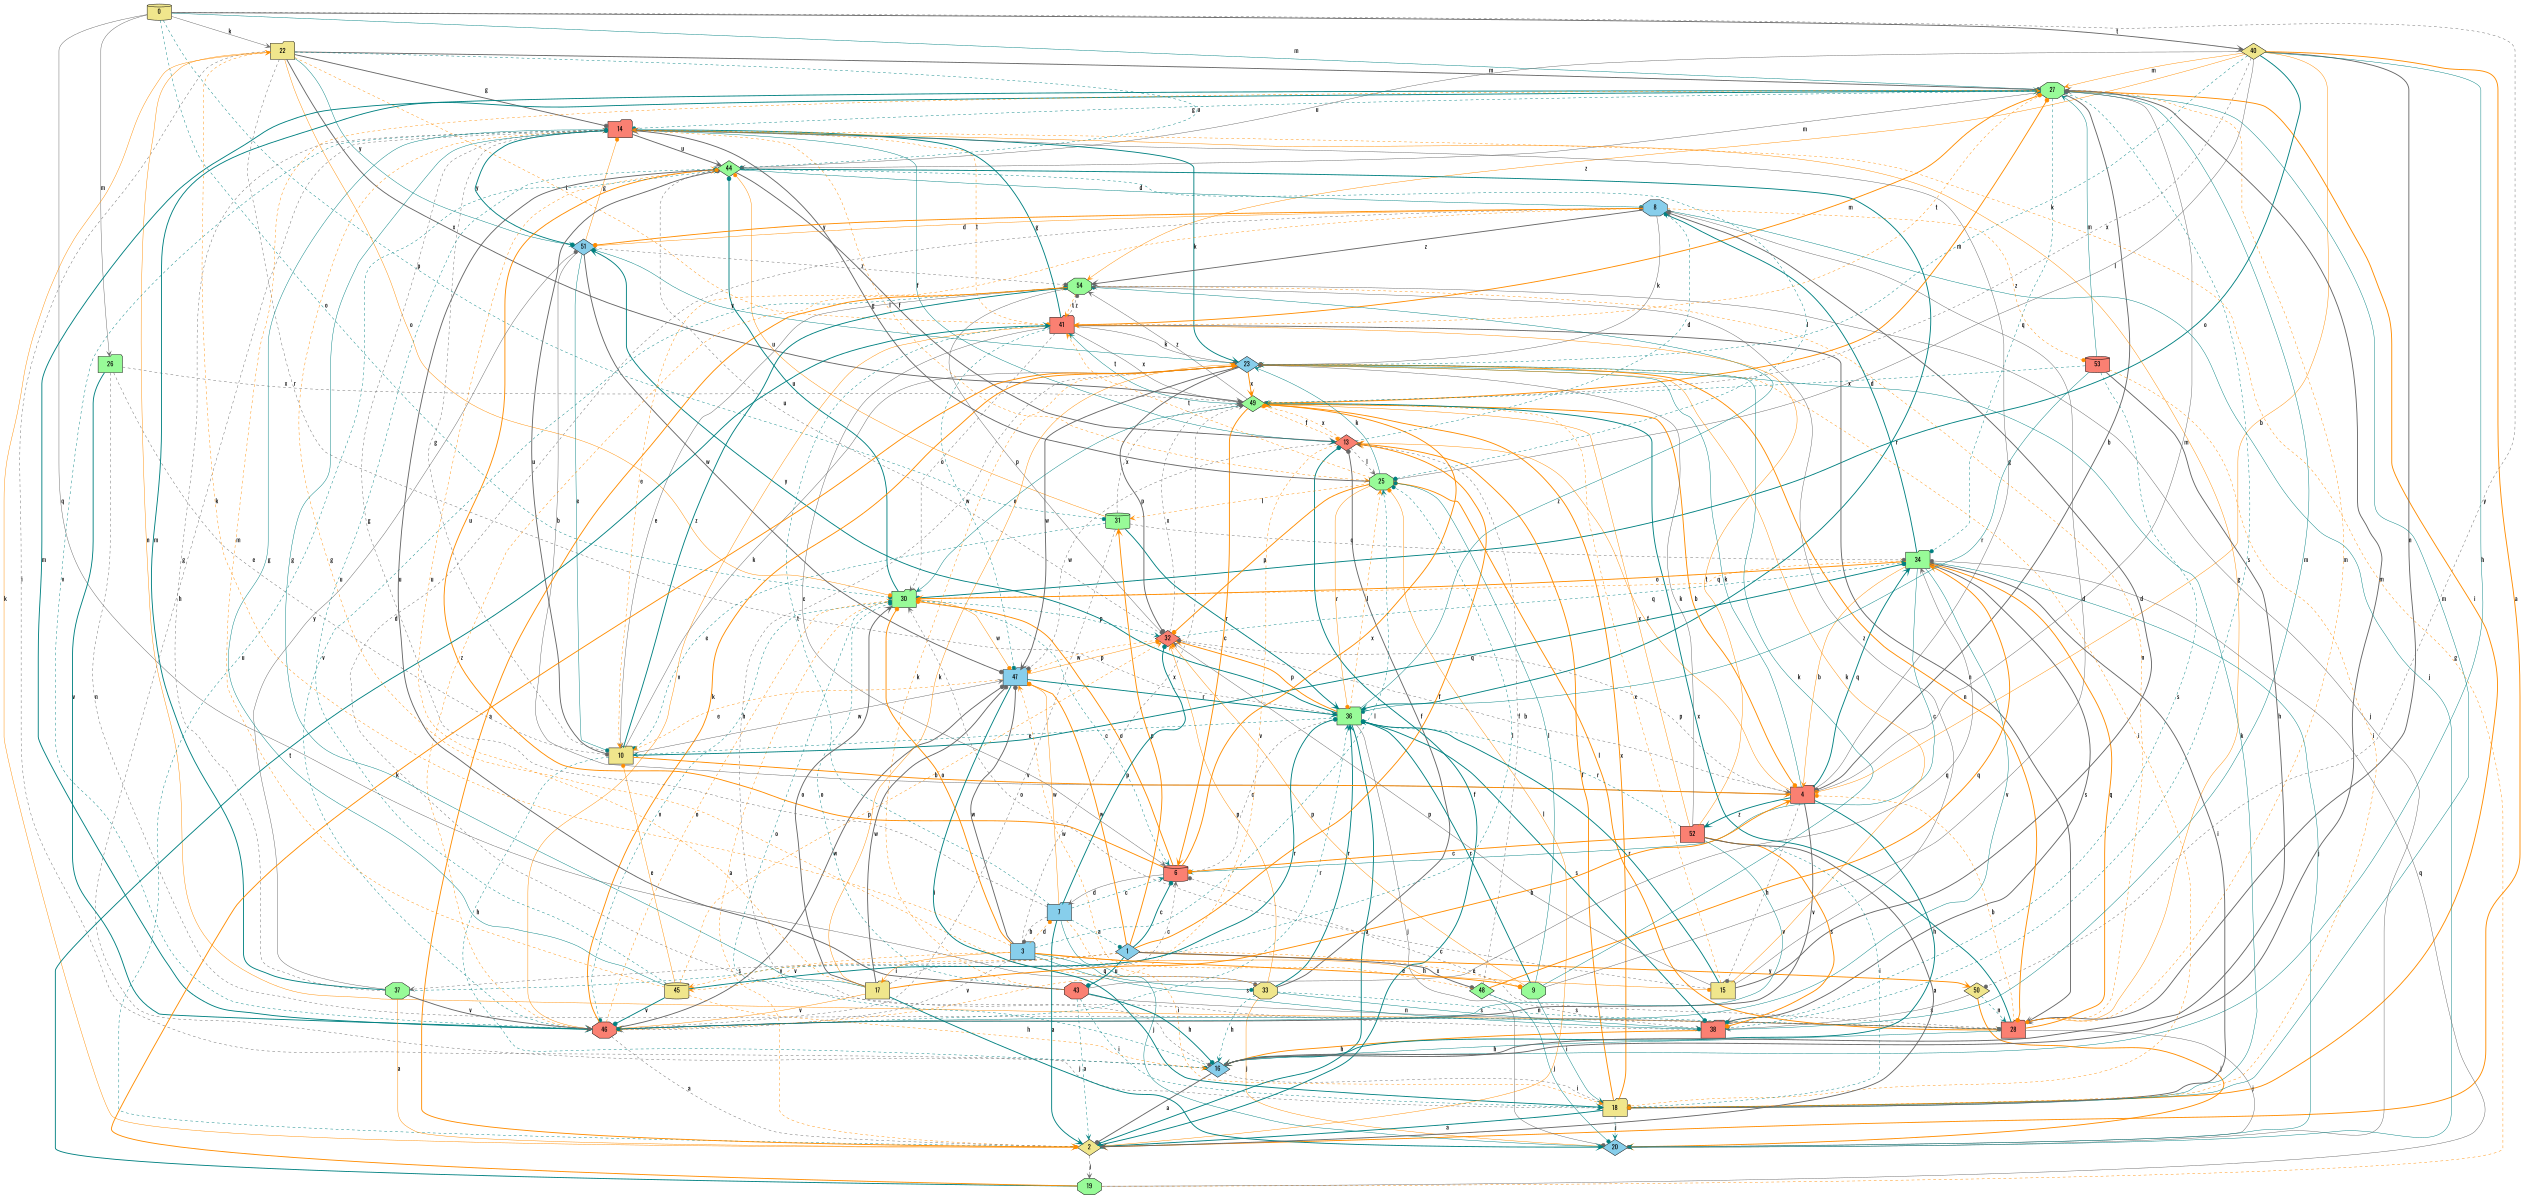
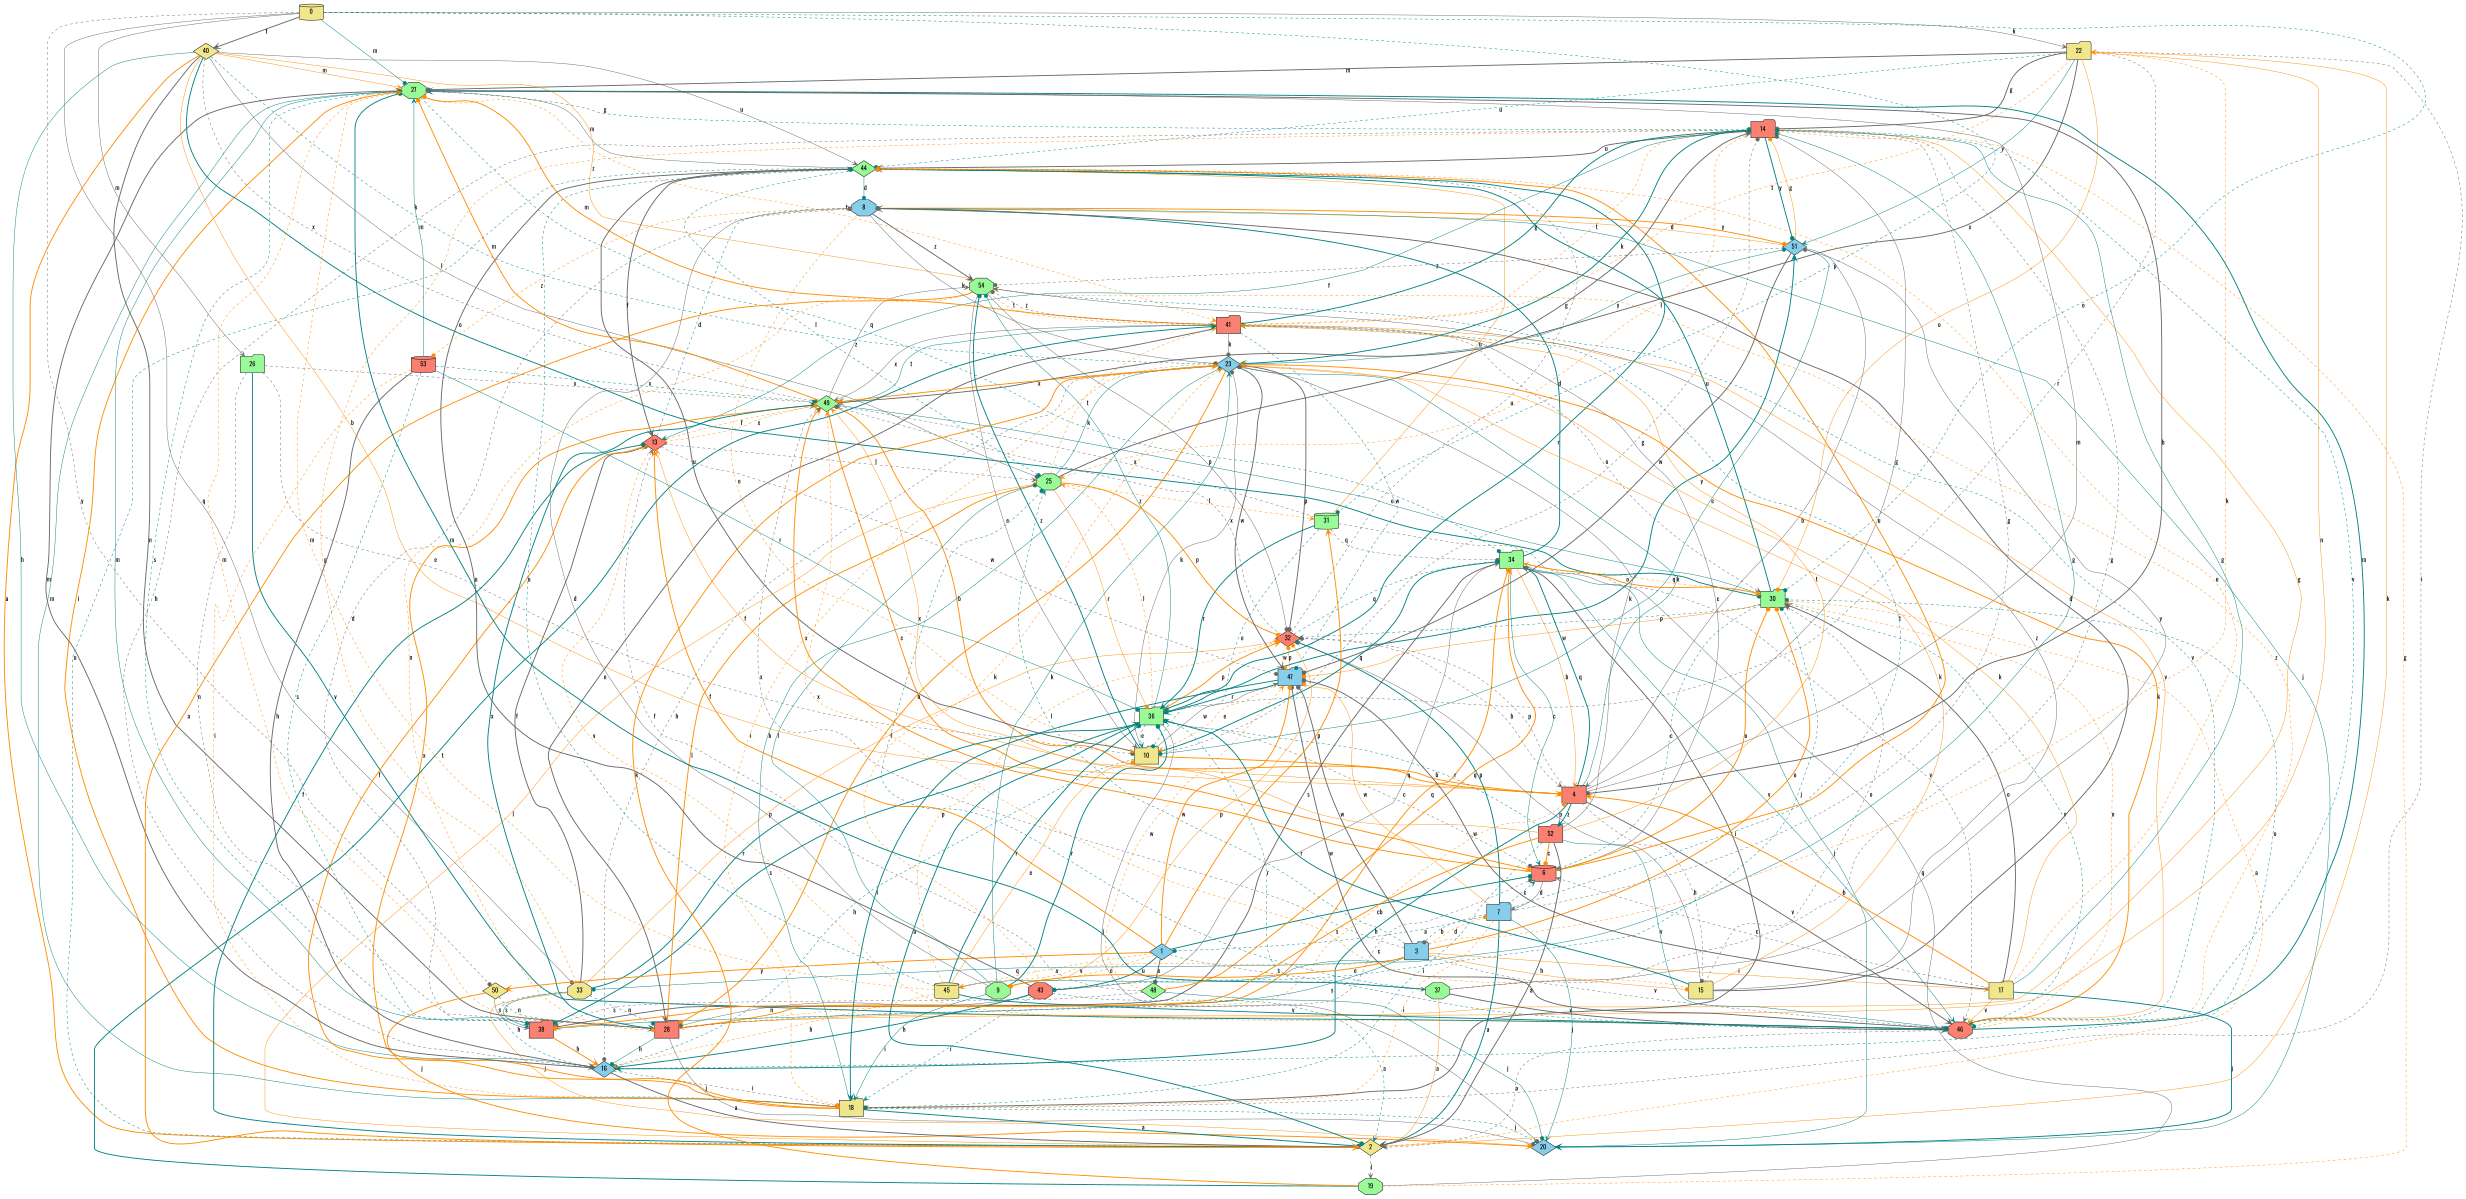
edge "54" -> "20": removed, label "j"
edge "43" -> "30": label "o" -> "j"
